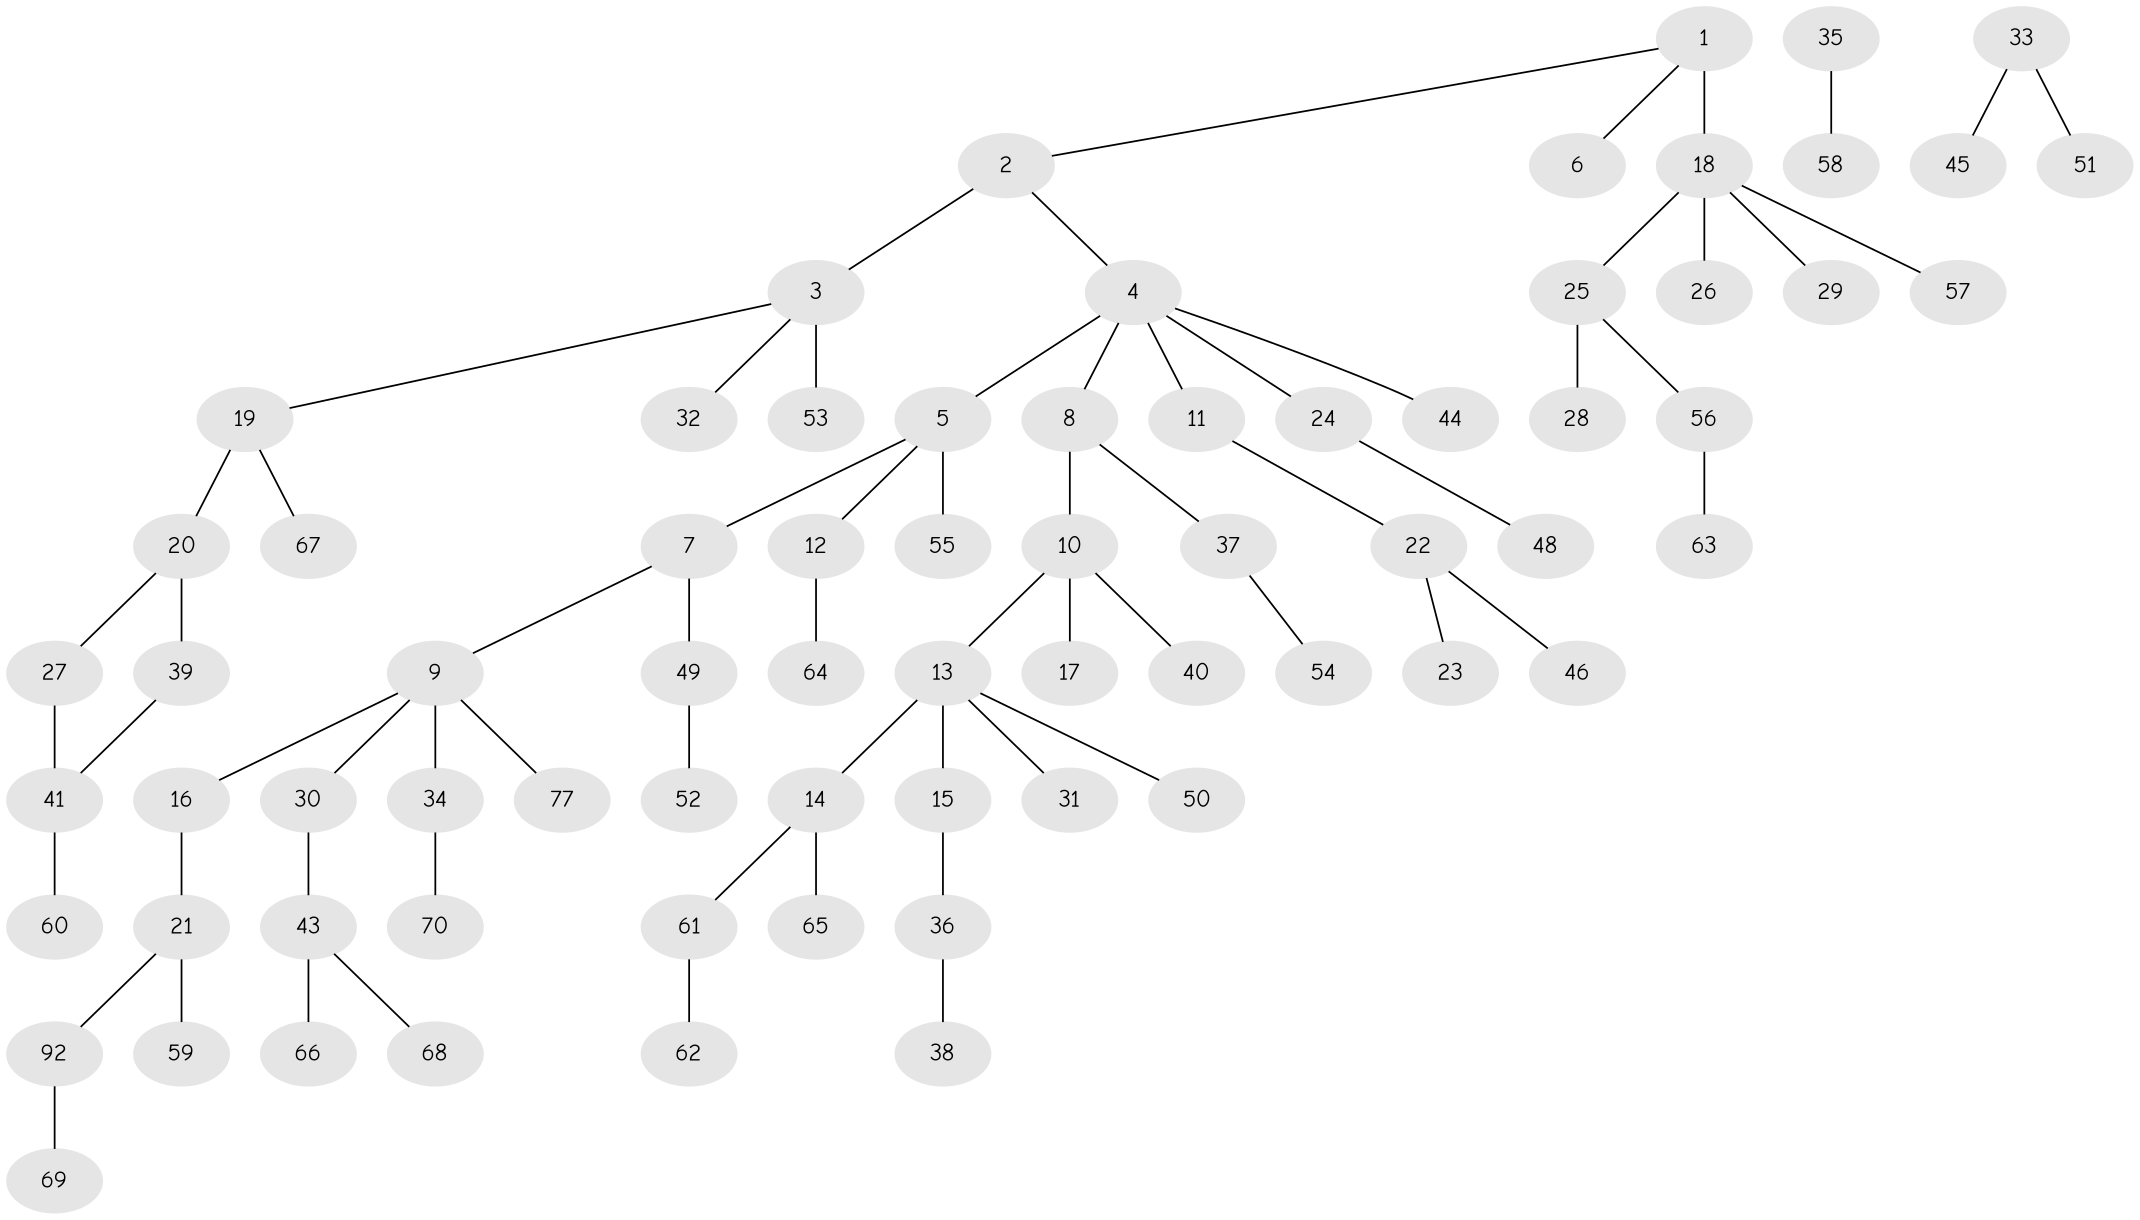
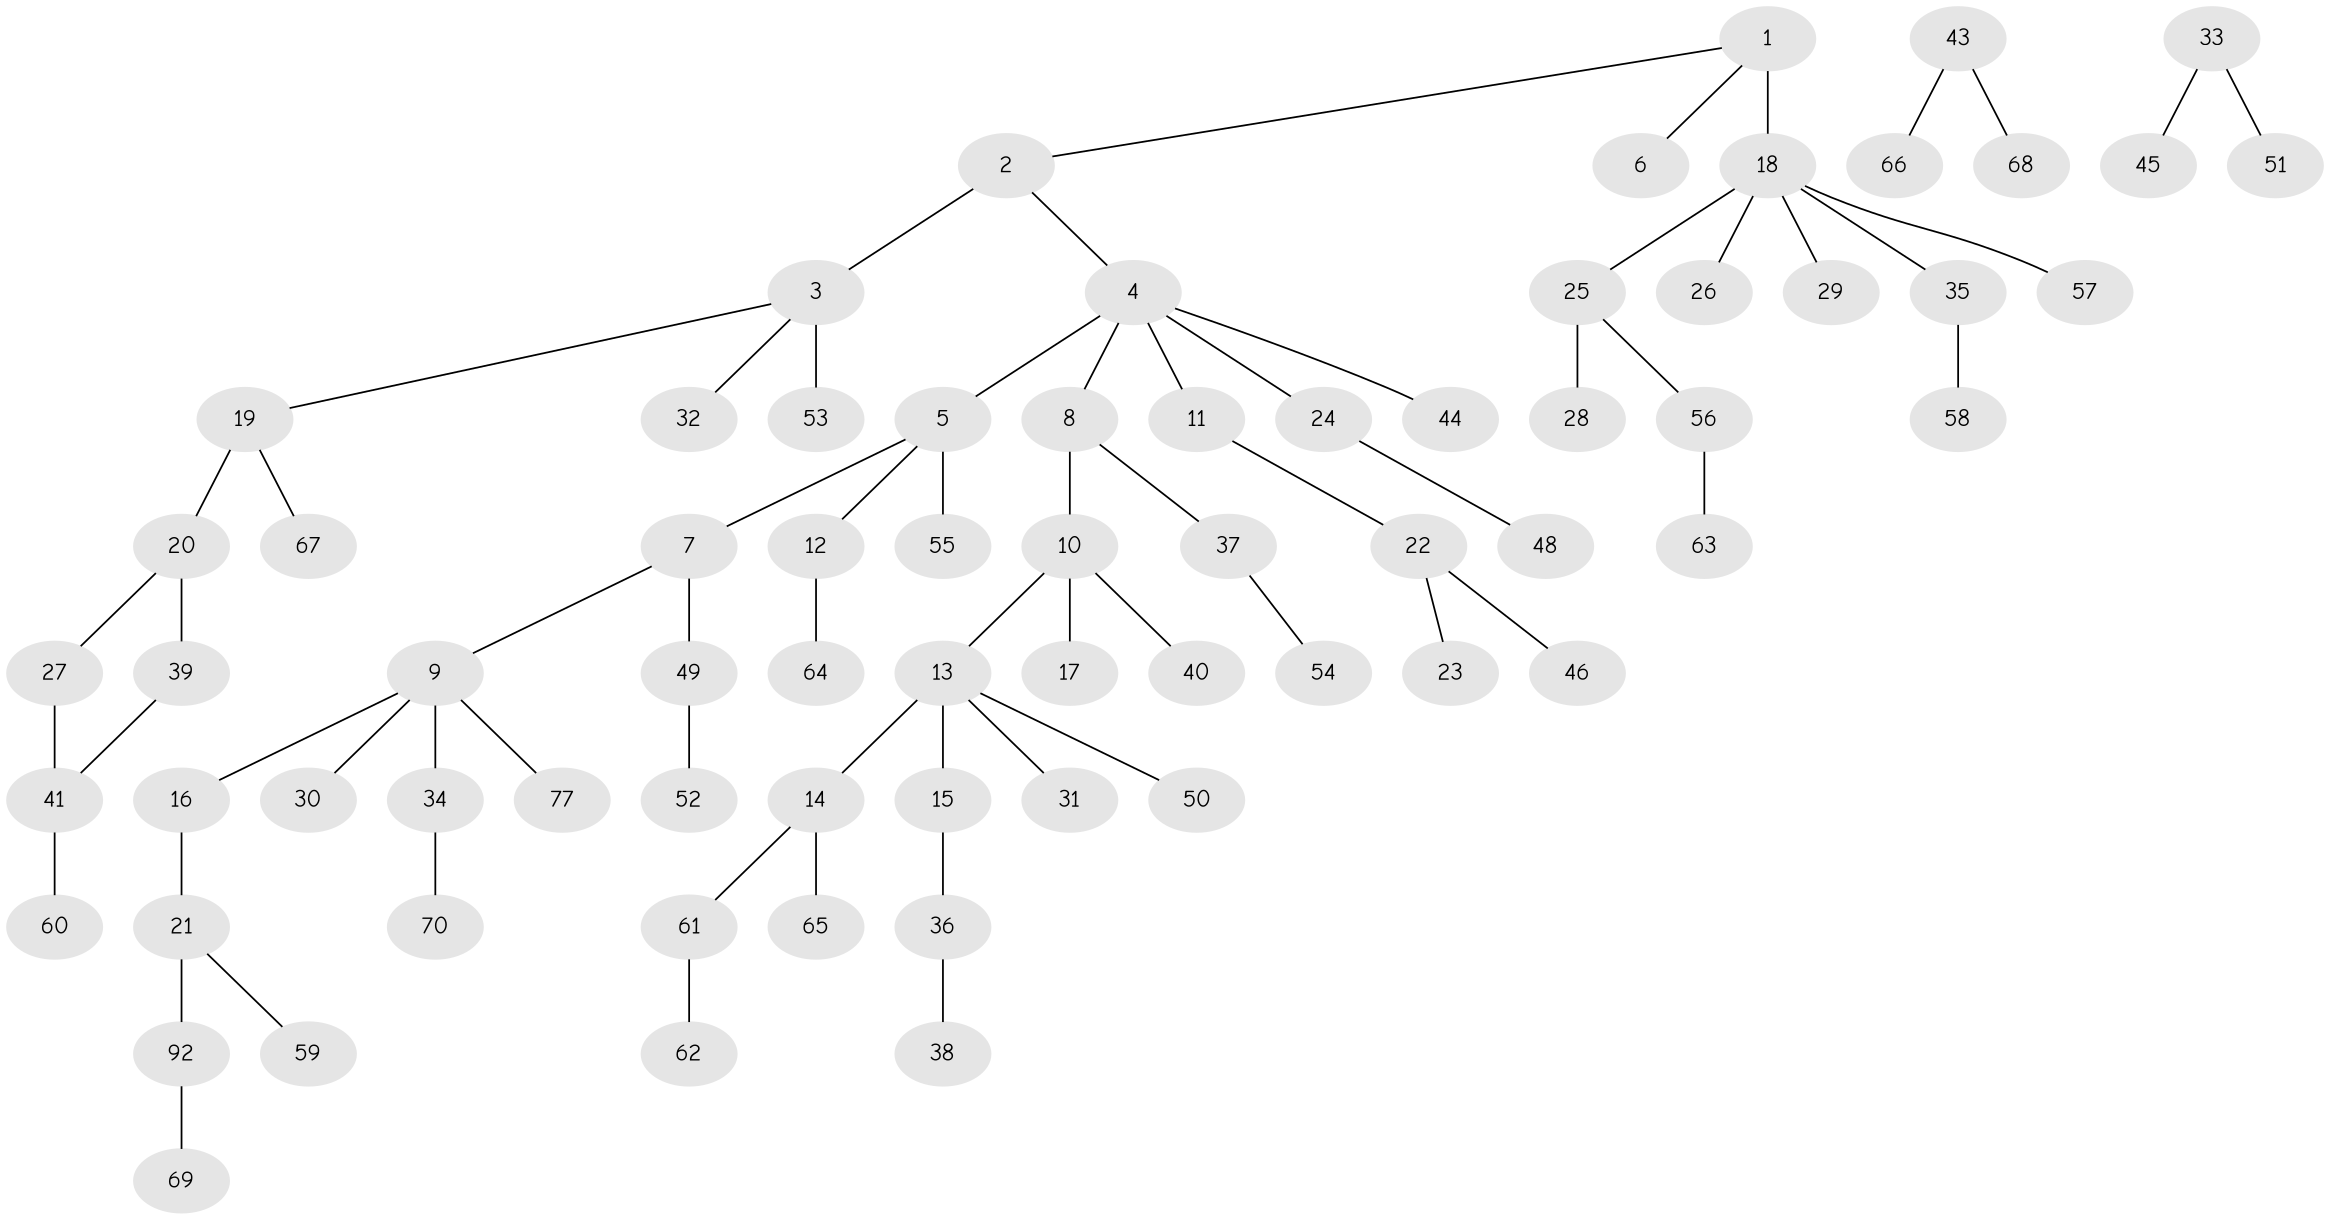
edge "18" -- "35": added
edge "30" -- "43": removed
